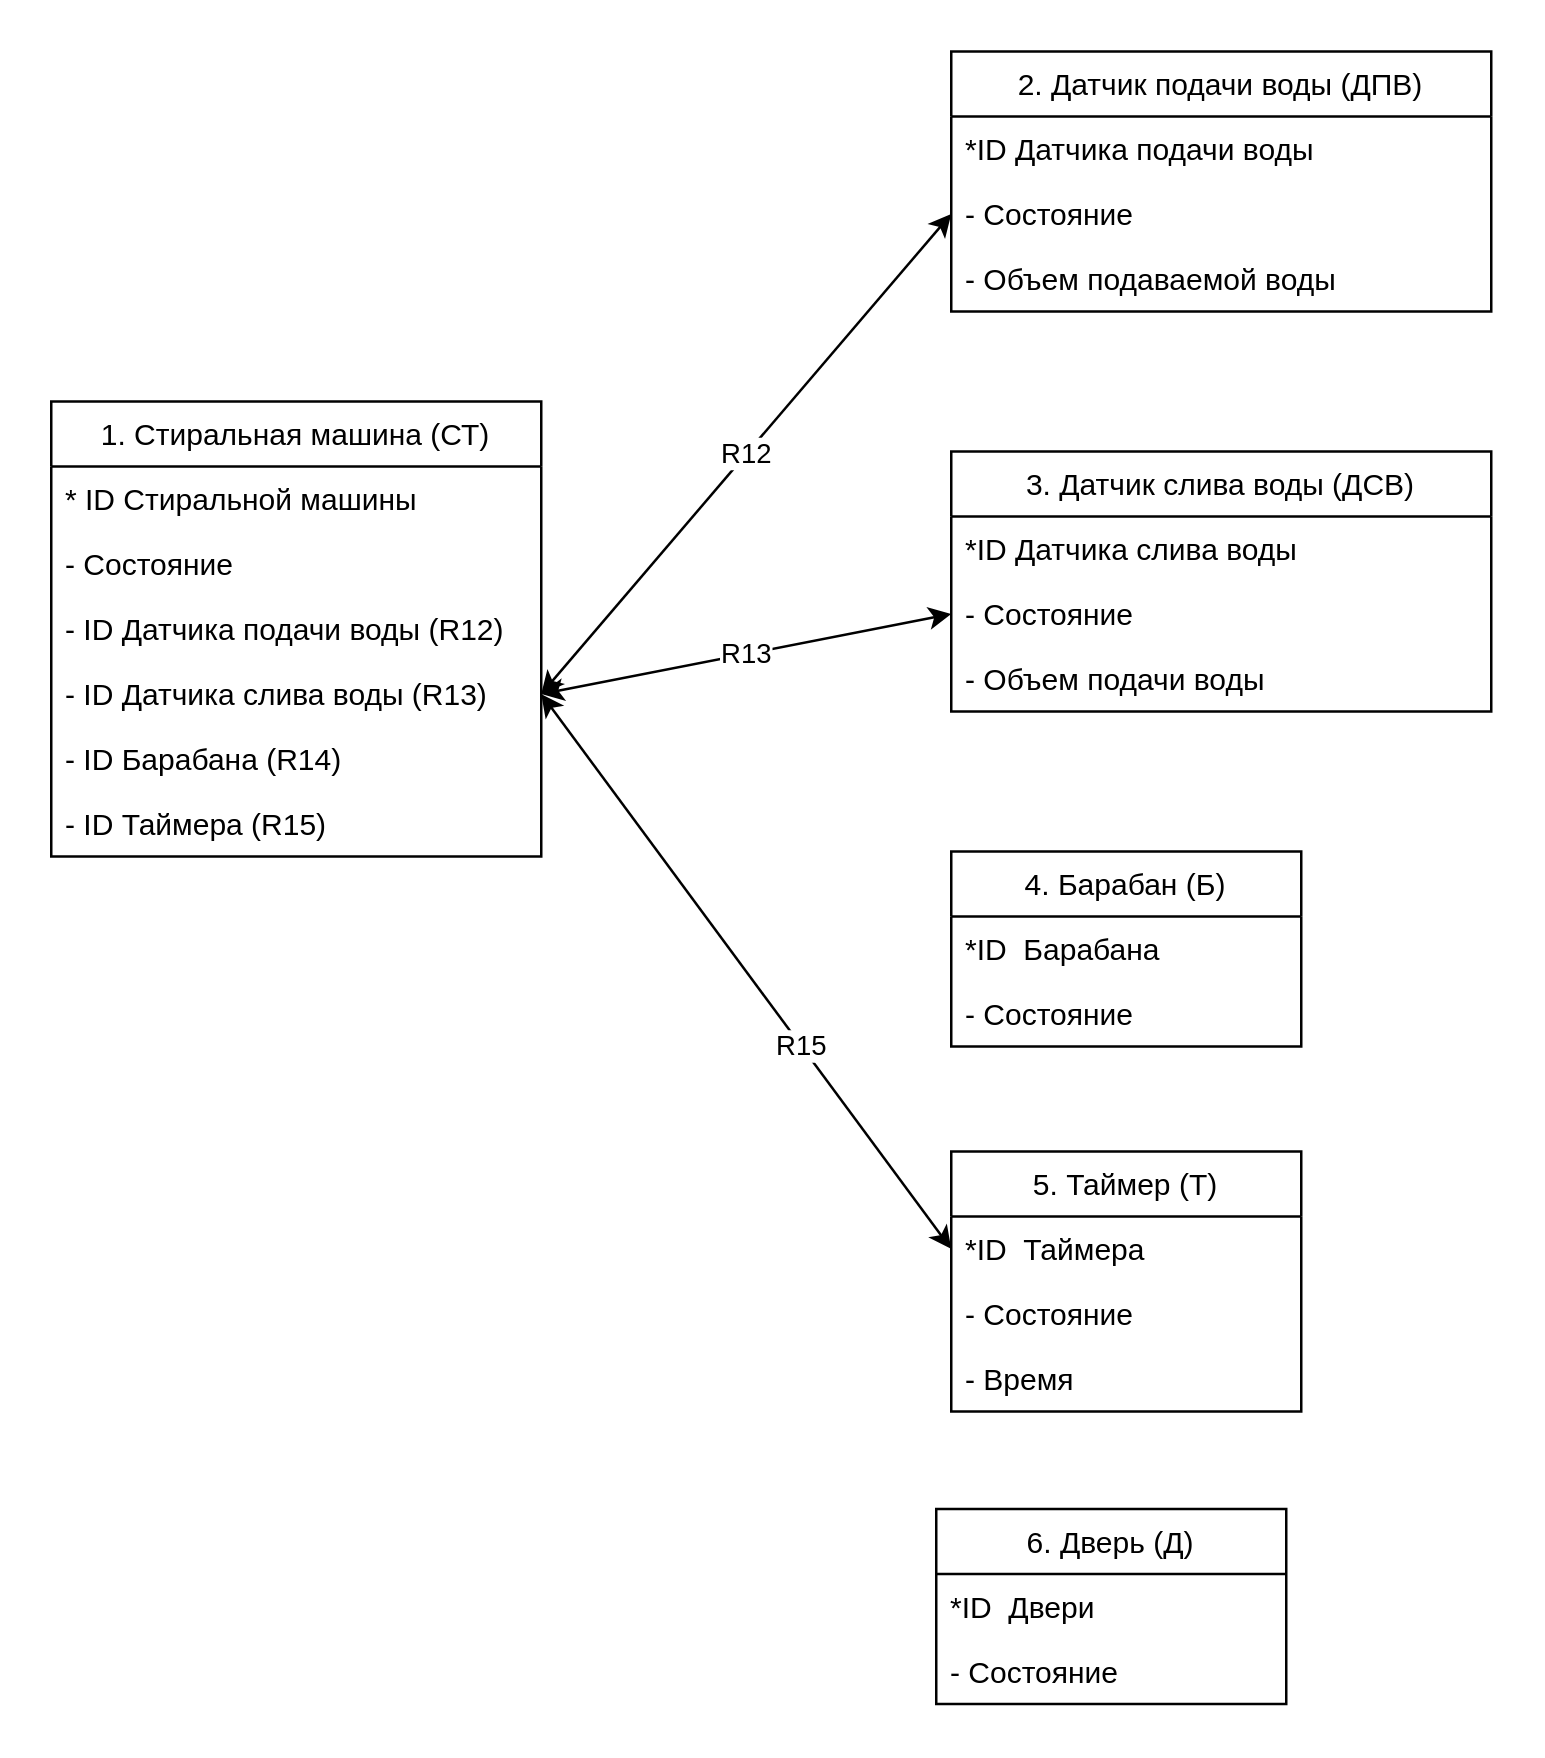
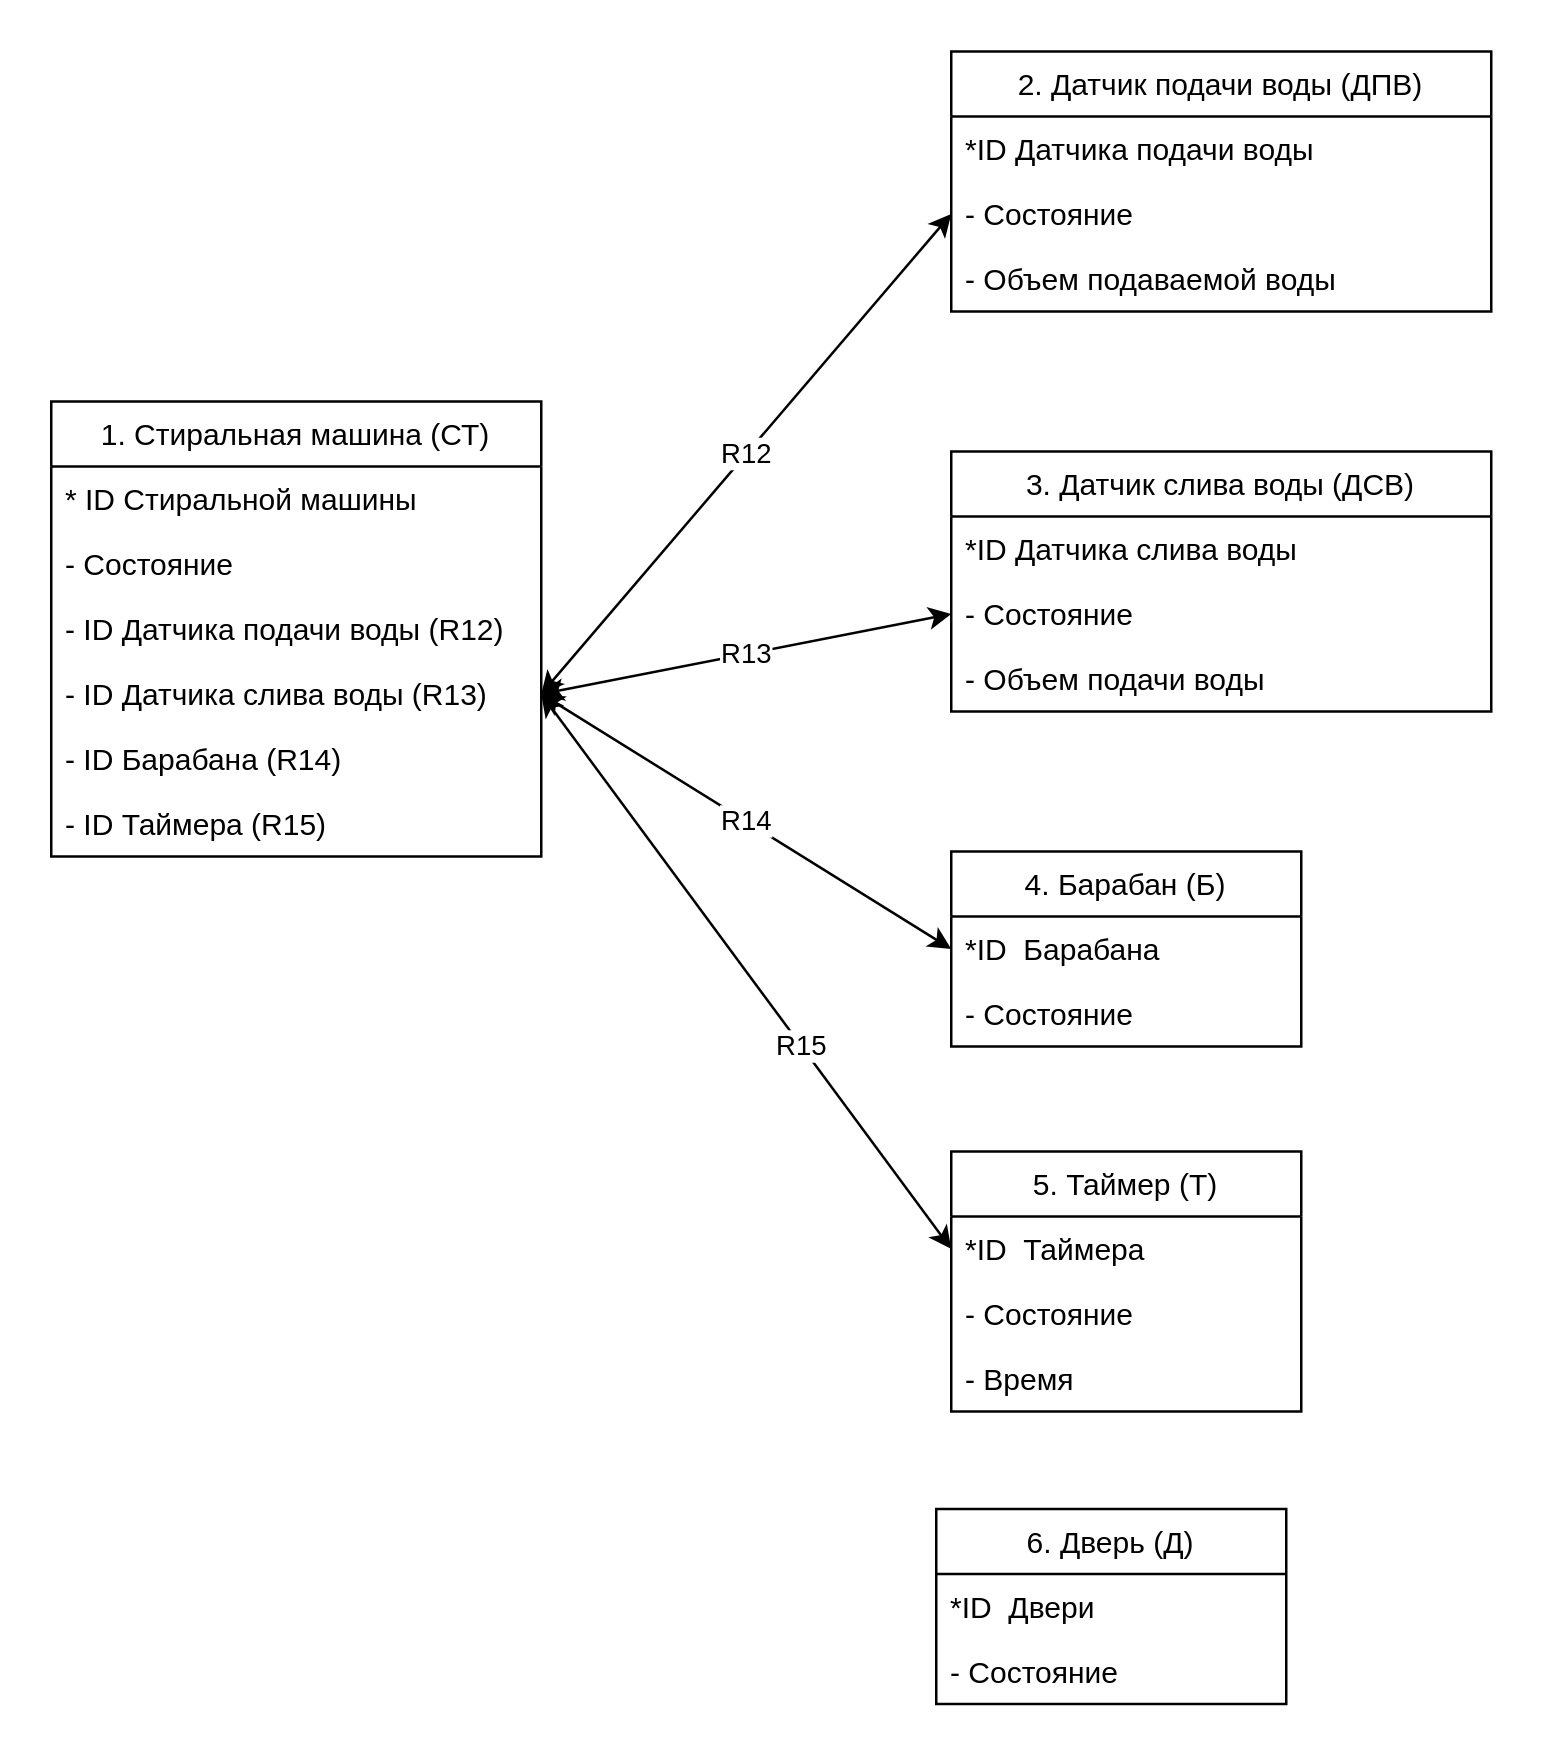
edge "- ID Датчика слива воды (R13)" -- "*ID Барабана": added, label "R14"
